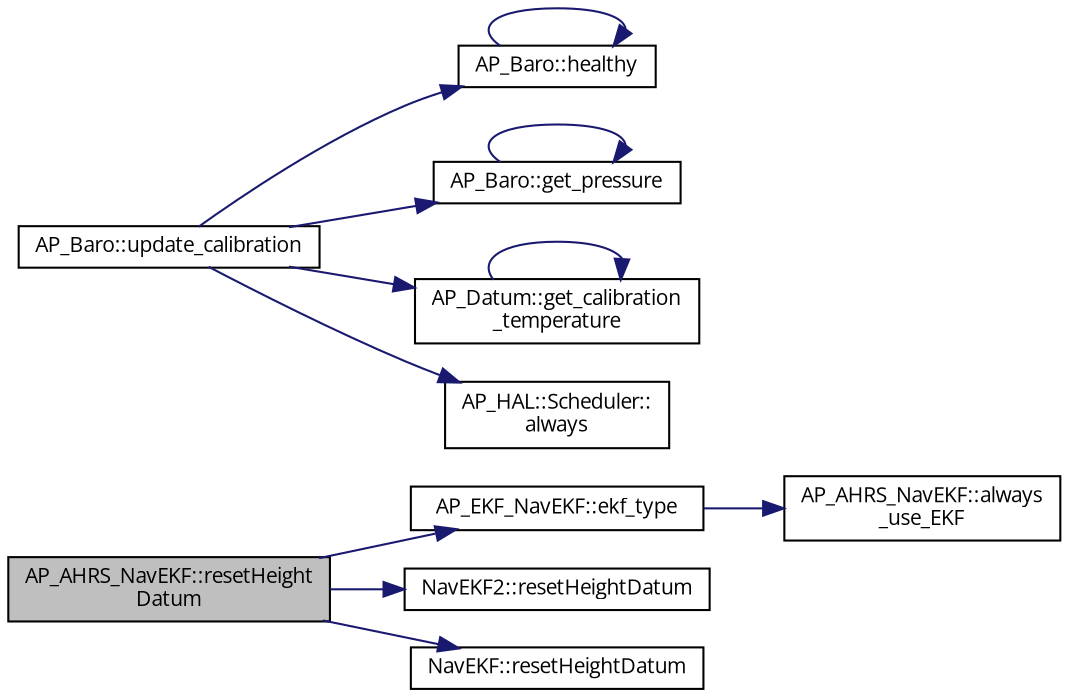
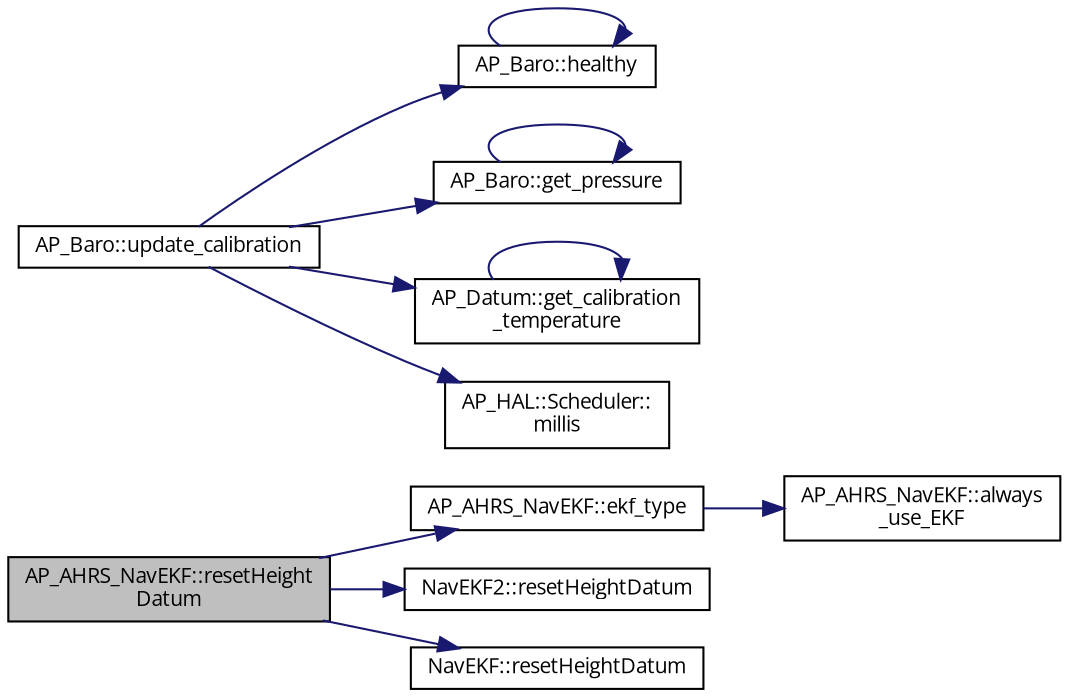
node "AP_HAL::Scheduler:: always": label "AP_HAL::Scheduler:: always" -> "AP_HAL::Scheduler:: millis"
node "AP_EKF_NavEKF::ekf_type": label "AP_EKF_NavEKF::ekf_type" -> "AP_AHRS_NavEKF::ekf_type"
